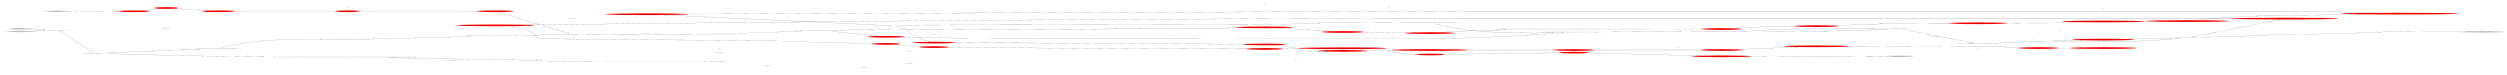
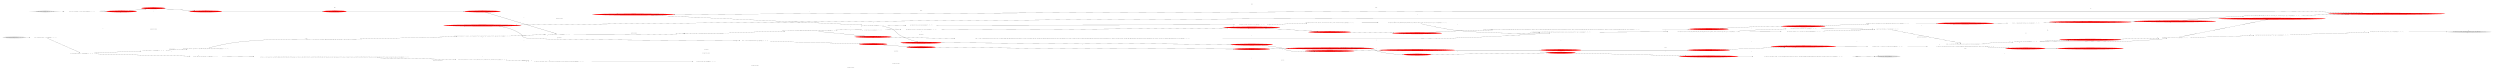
node "testCacheHolderContextConstructor['0', '0', '1']": removed
